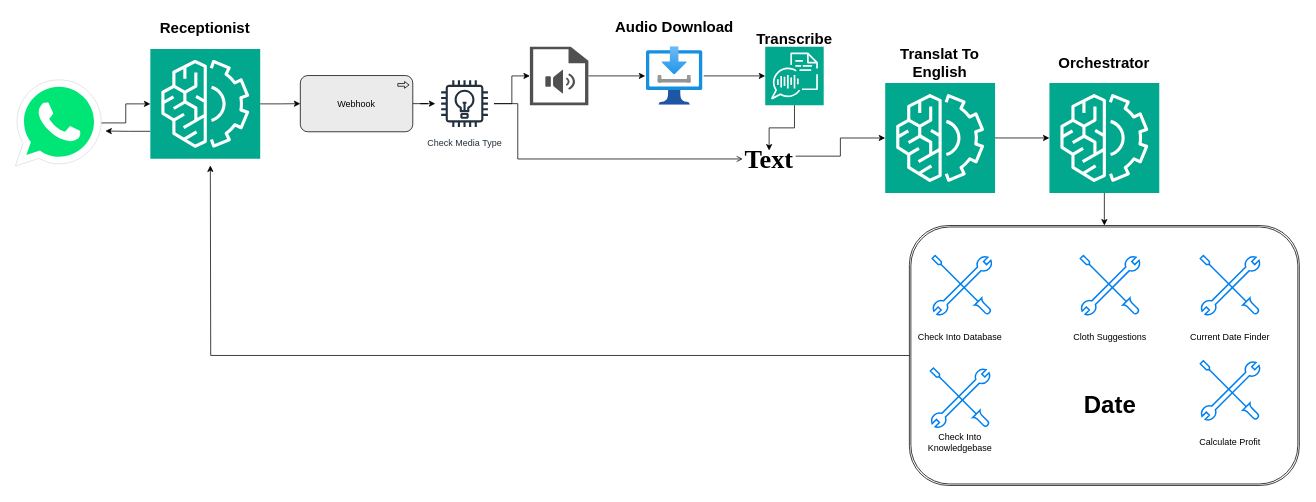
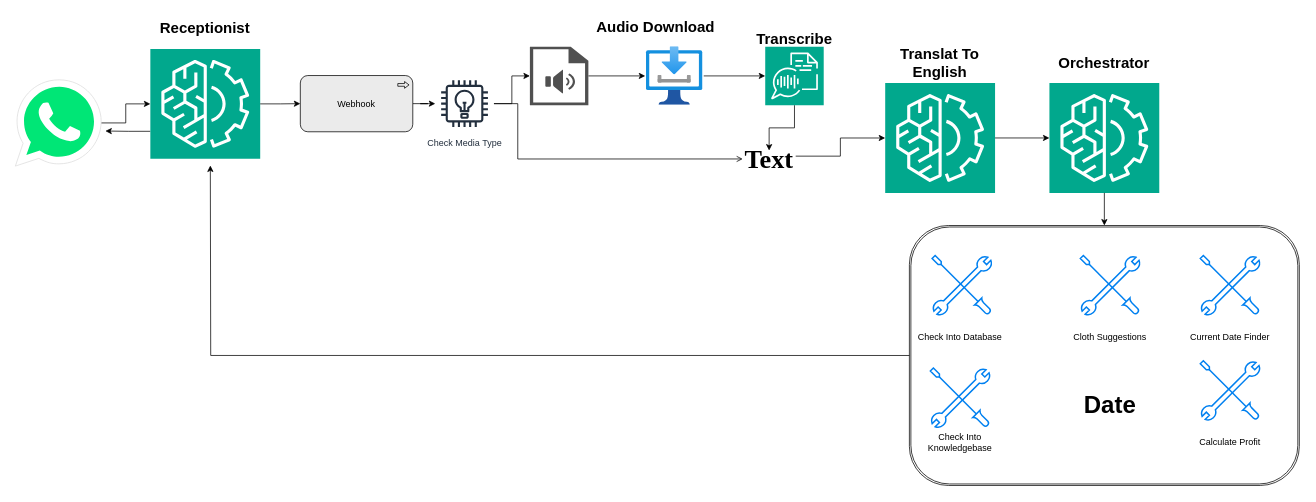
node "Audio Download": moved (675, 27) -> (656, 27)
